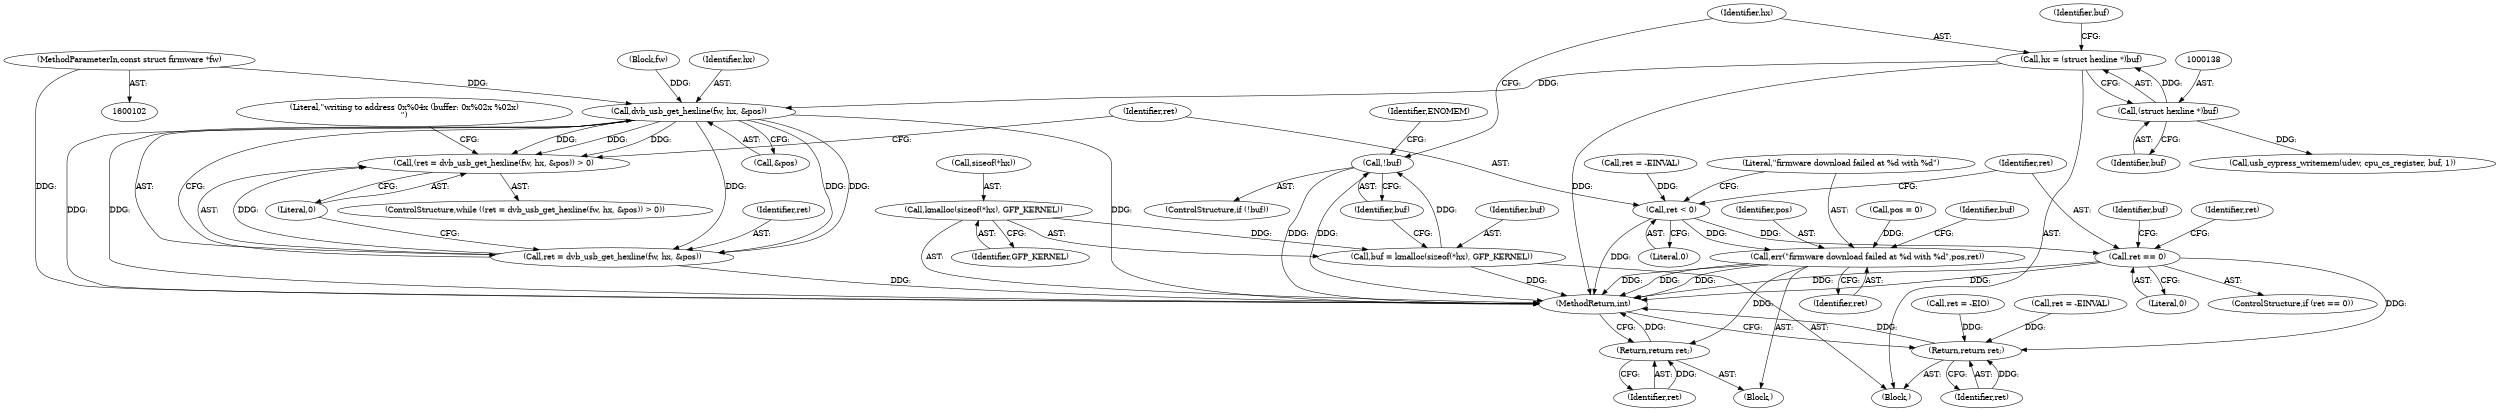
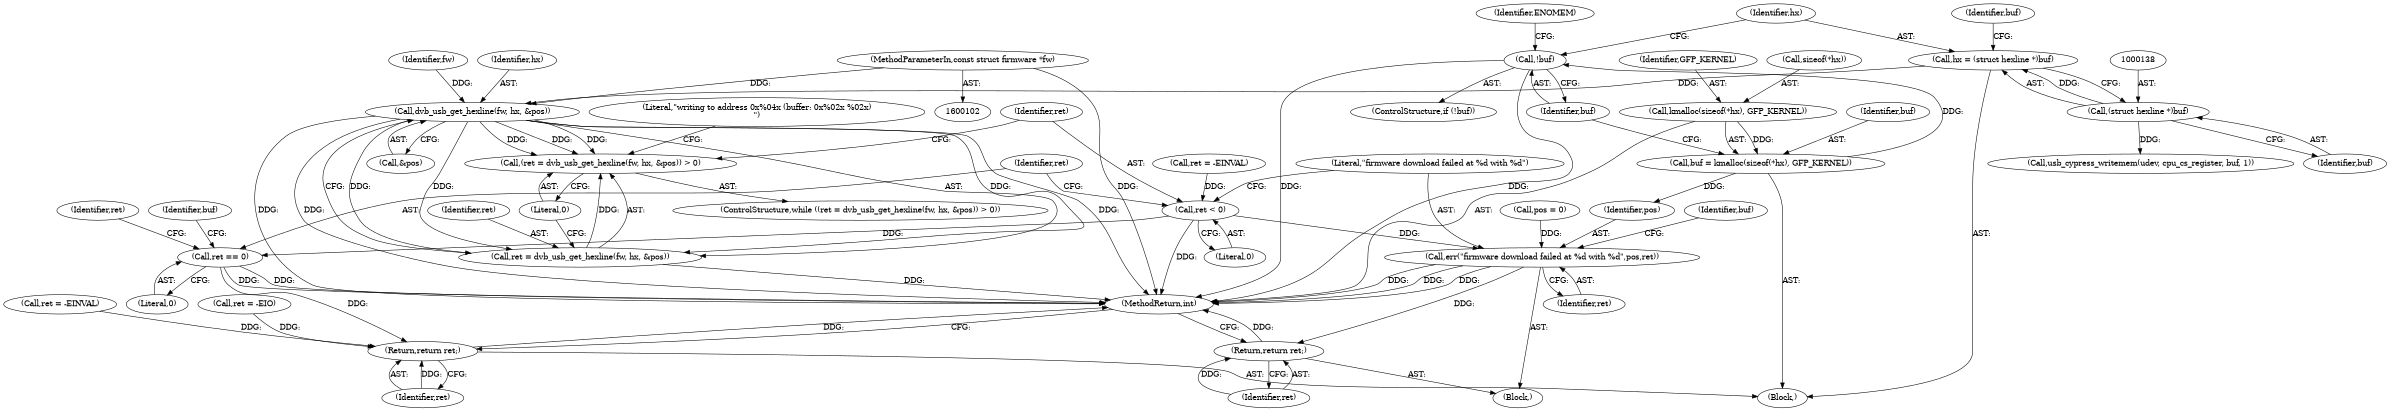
node "(Block,fw)": label "(Block,fw)" -> "(Identifier,fw)"
edge "(Call,hx = (struct hexline *)buf)" -> "(MethodReturn,int)": removed, label "DDG:"
edge "(Call,kmalloc(sizeof(*hx), GFP_KERNEL))" -> "(Identifier,GFP_KERNEL)": removed, label "CFG:"
edge "(Call,buf = kmalloc(sizeof(*hx), GFP_KERNEL))" -> "(MethodReturn,int)": now "(Call,buf = kmalloc(sizeof(*hx), GFP_KERNEL))" -> "(Identifier,pos)"
node "(ControlStructure,if (ret == 0))": removed
